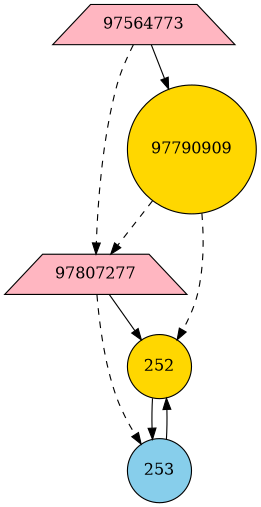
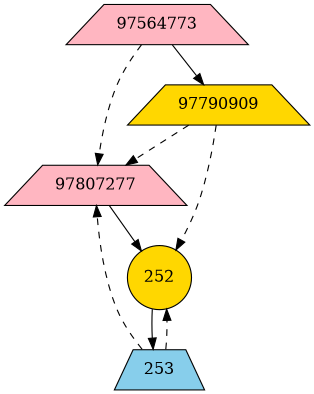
node "97790909": shape circle -> trapezium
edge "97807277" -> "253": reversed
edge "253" -> "252": style solid -> dashed
node "253": shape circle -> trapezium
